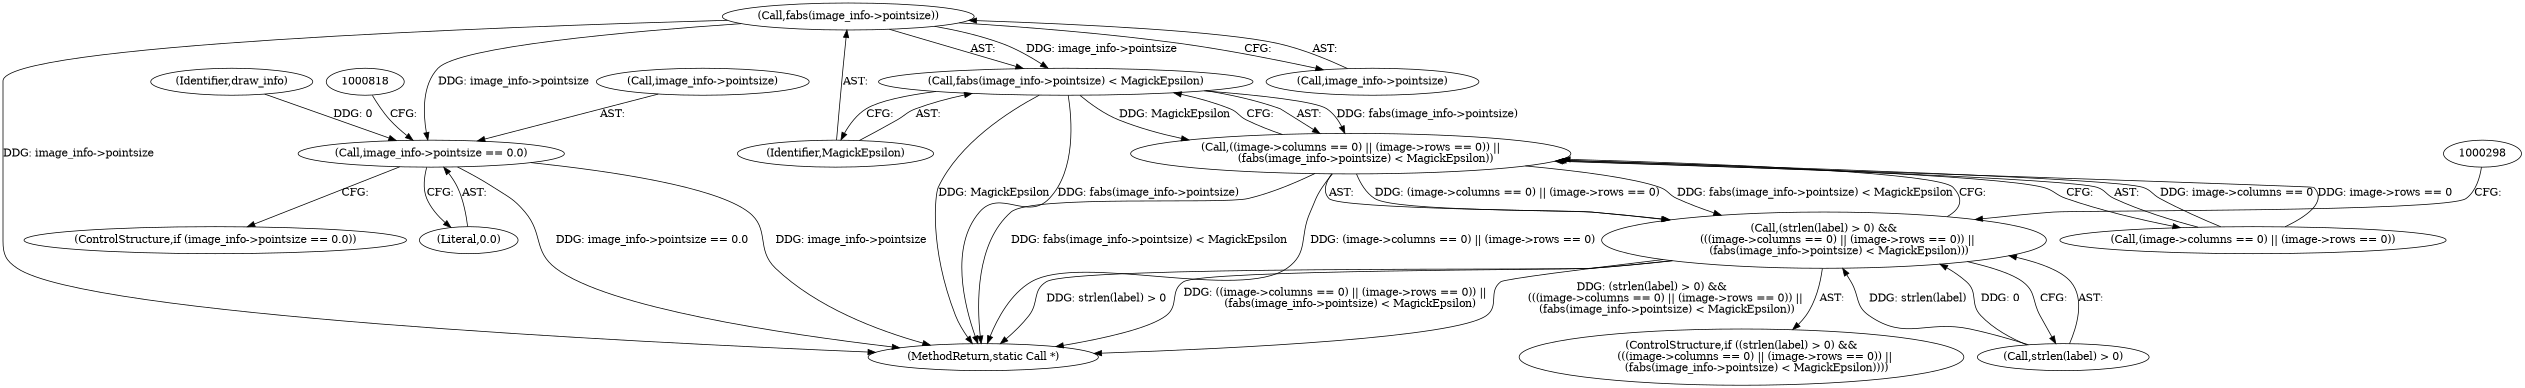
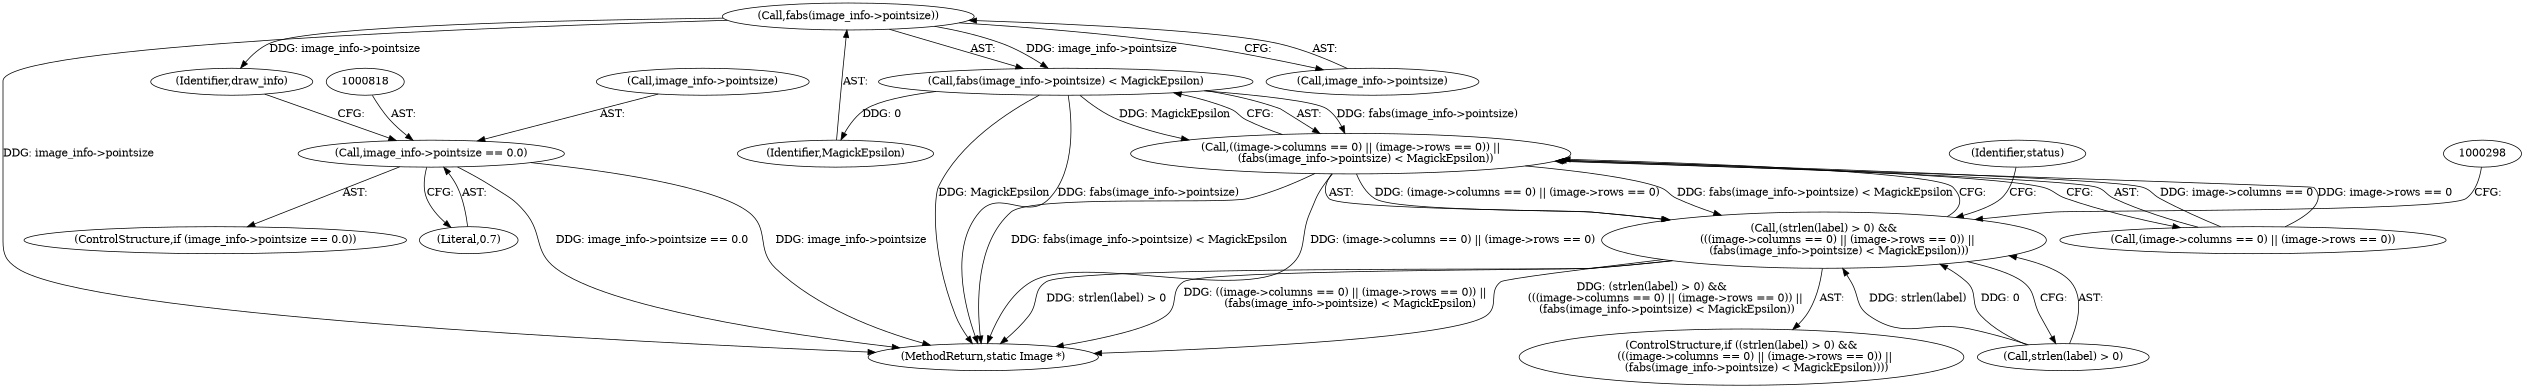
edge "(Call,fabs(image_info->pointsize))" -> "(Call,image_info->pointsize == 0.0)": now "(Call,fabs(image_info->pointsize))" -> "(Identifier,draw_info)"
edge "(Identifier,MagickEpsilon)" -> "(Call,fabs(image_info->pointsize) < MagickEpsilon)": removed, label "AST:"
edge "(Identifier,draw_info)" -> "(Call,image_info->pointsize == 0.0)": label "DDG: 0" -> "CFG: "
edge "1000818" -> "(Call,image_info->pointsize == 0.0)": label "CFG: " -> "AST: "
edge "(Call,fabs(image_info->pointsize) < MagickEpsilon)" -> "(Identifier,MagickEpsilon)": label "CFG: " -> "DDG: 0"
node "(Identifier,status)": added
edge "(Call,image_info->pointsize == 0.0)" -> "(ControlStructure,if (image_info->pointsize == 0.0))": label "CFG: " -> "AST: "
node "(Literal,0.0)": label "(Literal,0.0)" -> "(Literal,0.7)"
node "(MethodReturn,static Call *)": label "(MethodReturn,static Call *)" -> "(MethodReturn,static Image *)"
